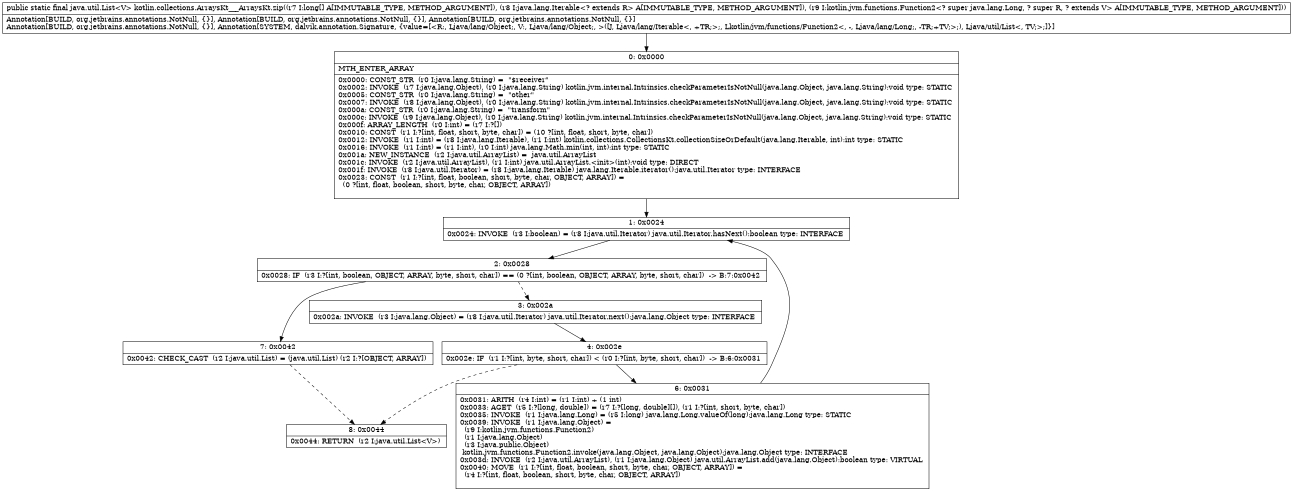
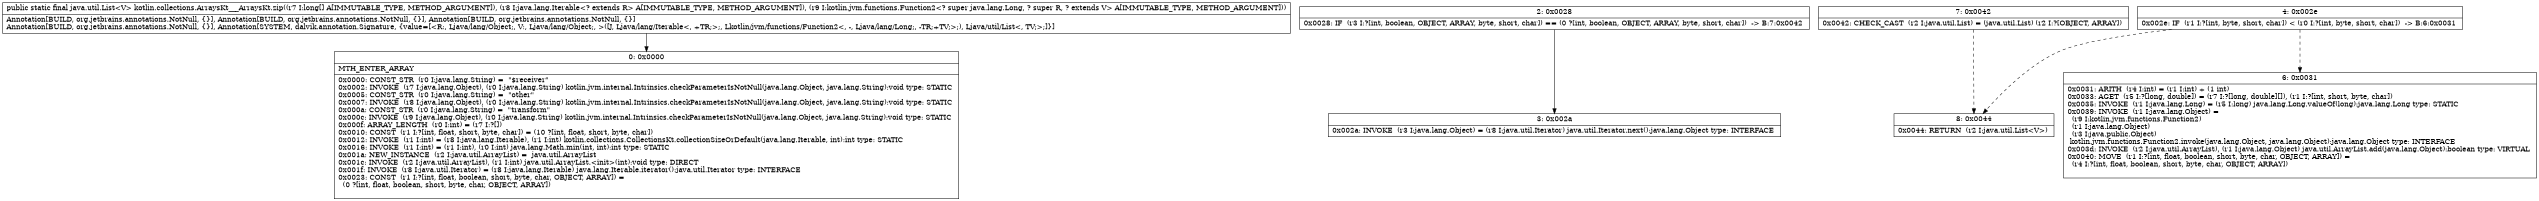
node "1: 0x0024": removed
edge "2: 0x0028" -> "3: 0x002a": style dashed -> solid
edge "2: 0x0028" -> "7: 0x0042": removed
edge "3: 0x002a" -> "4: 0x002e": removed
edge "4: 0x002e" -> "6: 0x0031": style solid -> dashed
